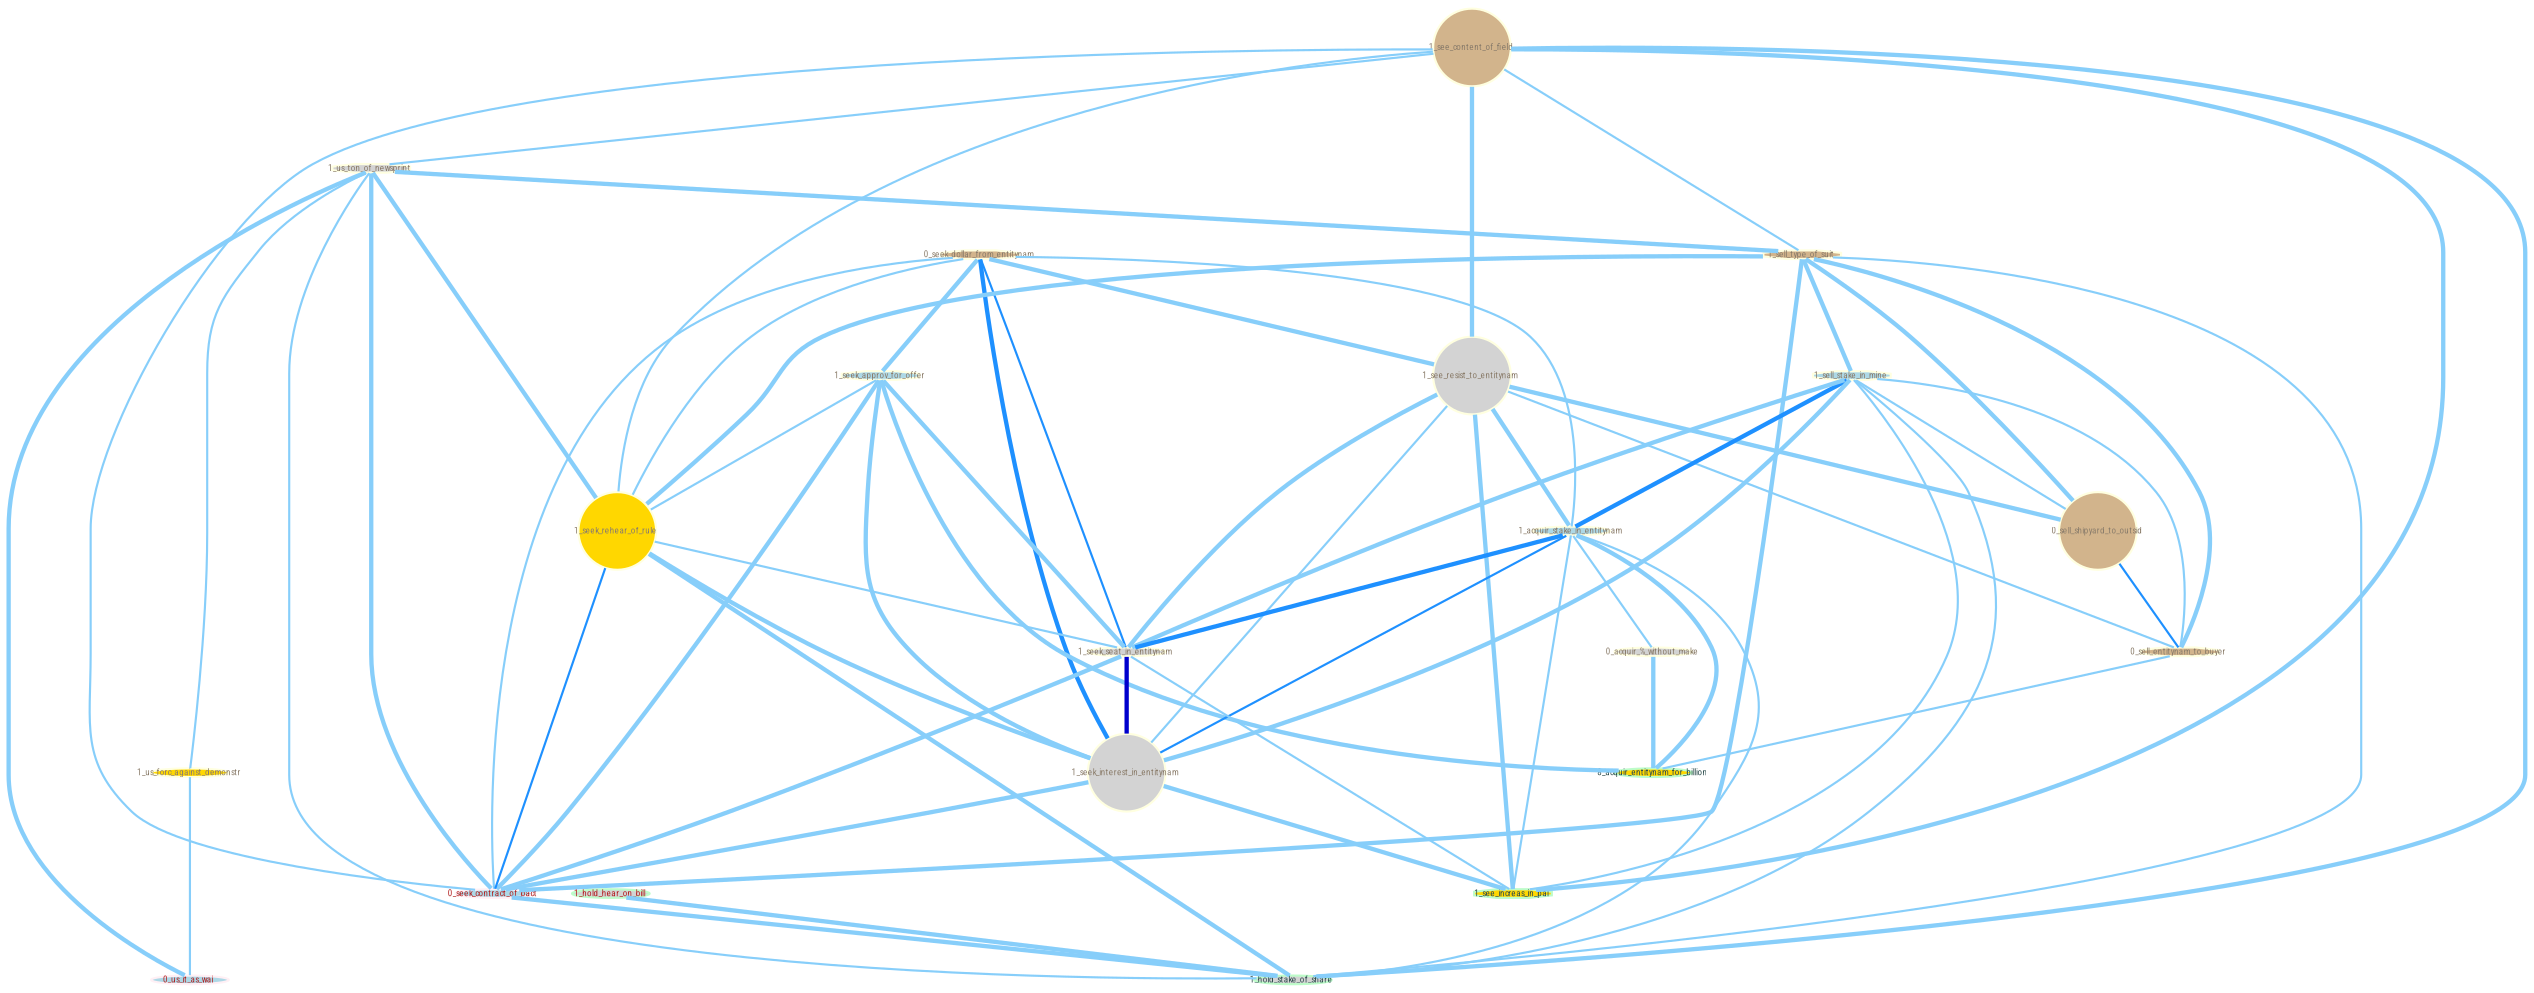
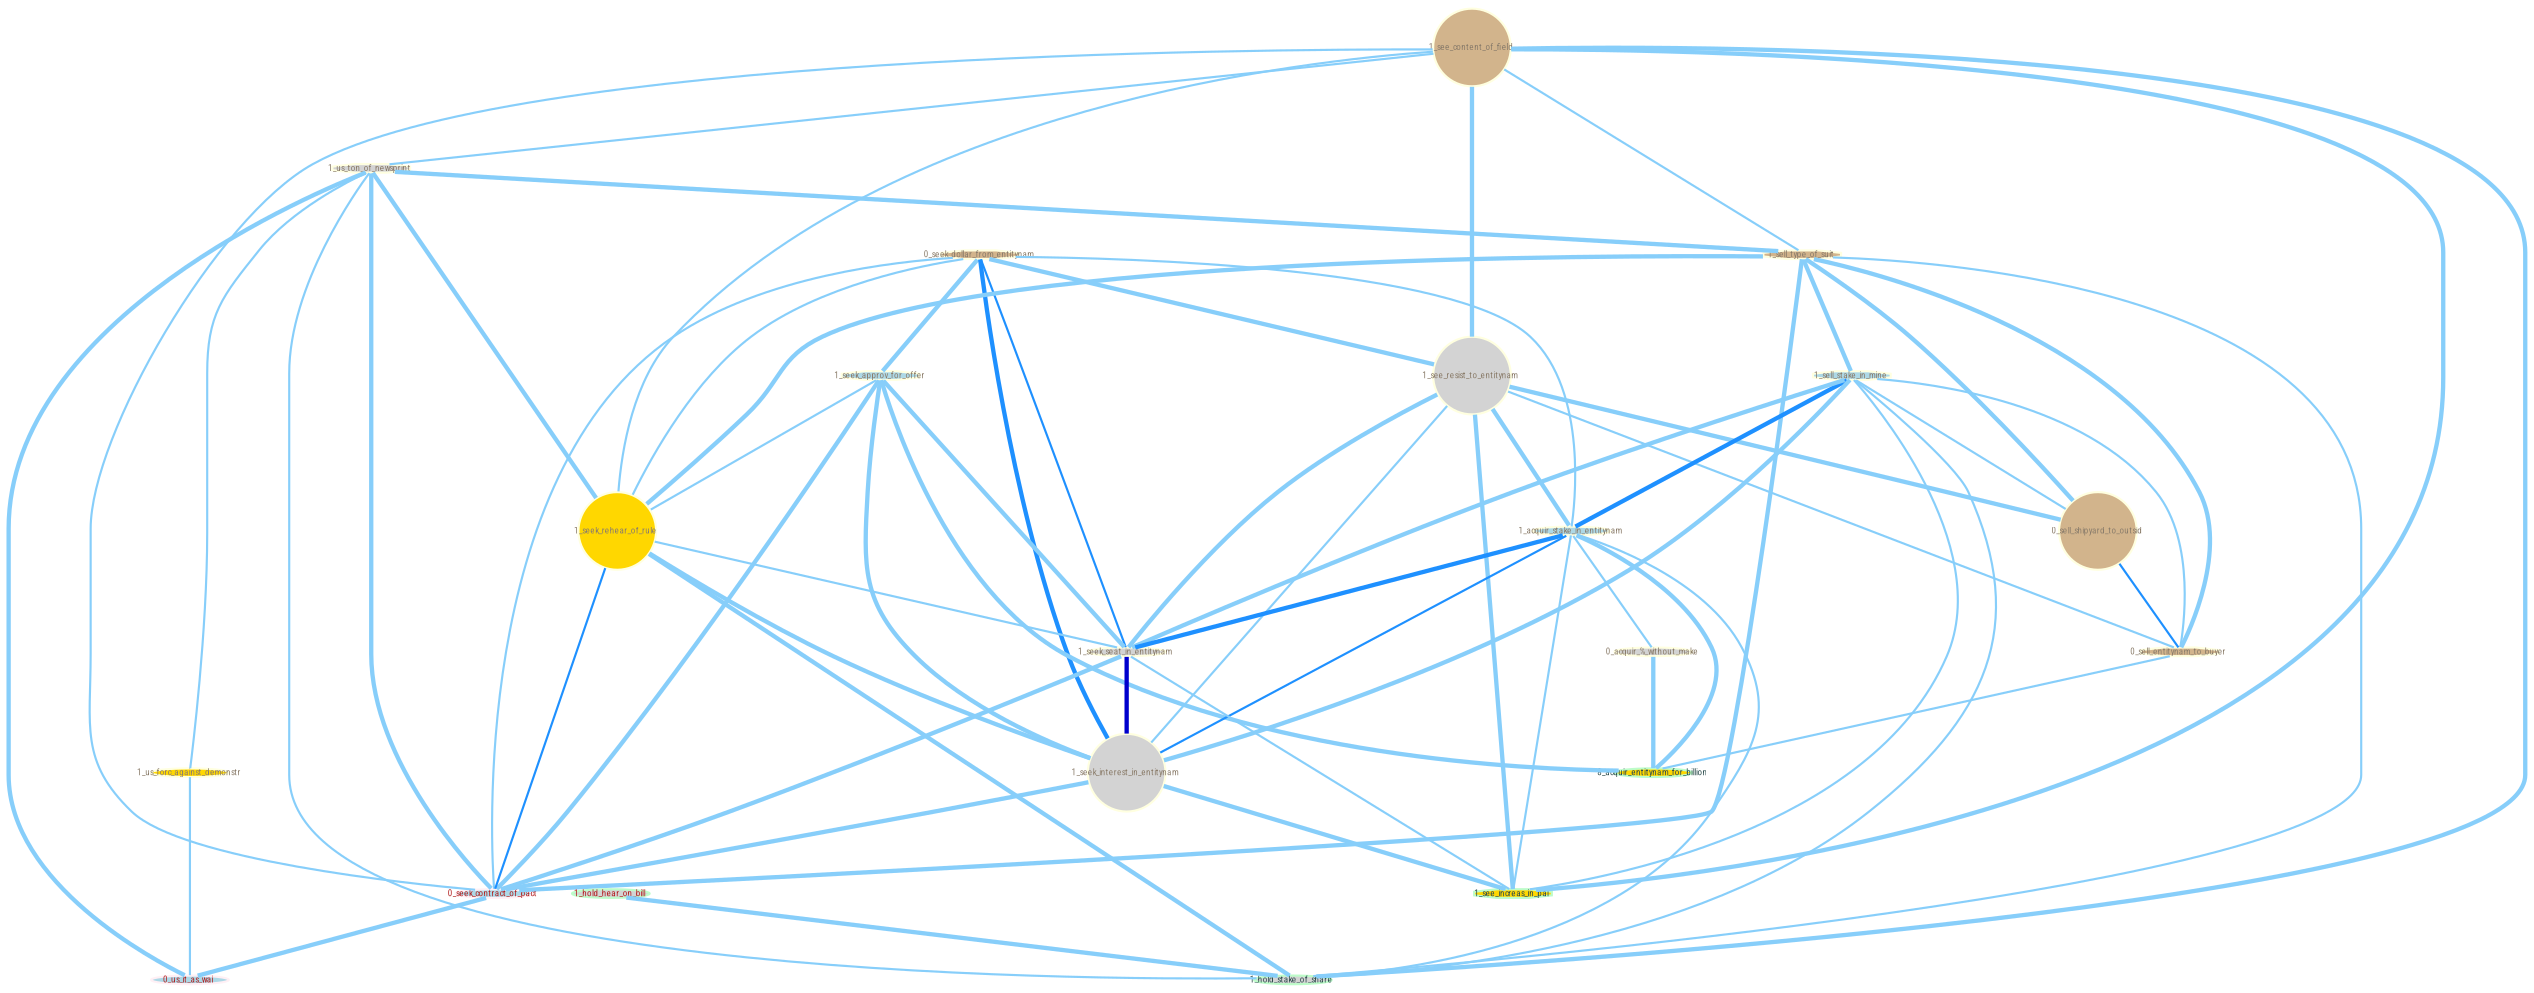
edge "0_seek_contract_of_pact" -- "1_hold_stake_of_share": now "0_seek_contract_of_pact" -- "0_us_it_as_wai"
